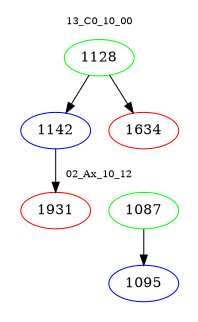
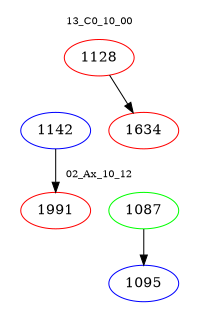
node "1128": color green -> red
edge "1128" -> "1142": removed
node "1931": label "1931" -> "1991"
